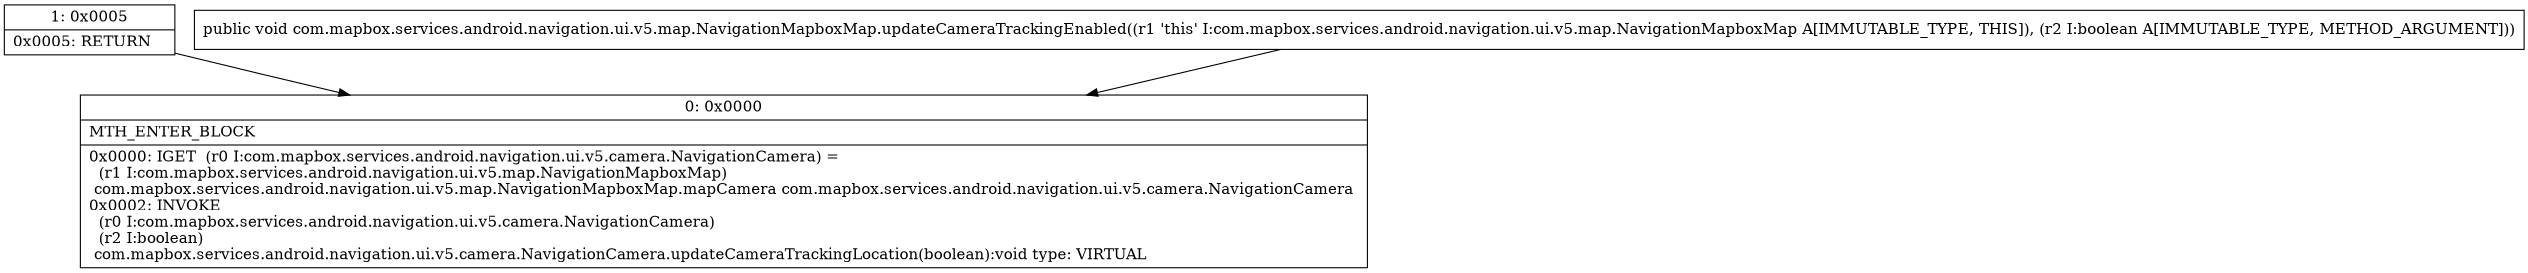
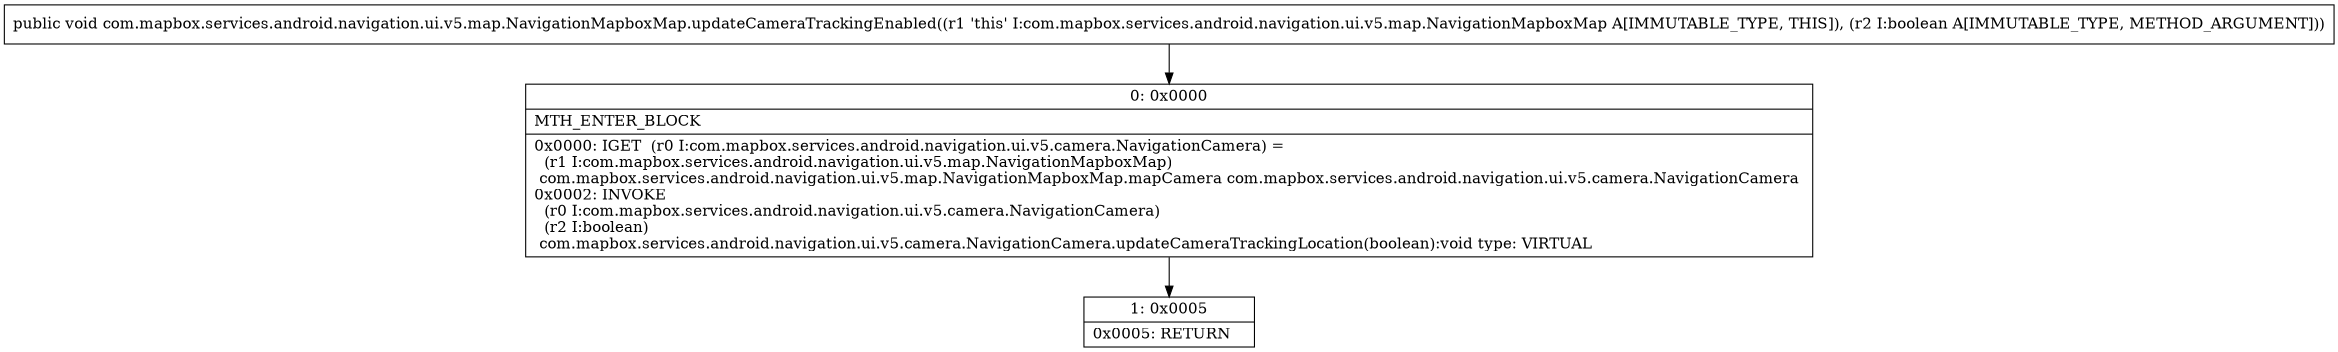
edge "1: 0x0005" -> "0: 0x0000": reversed
